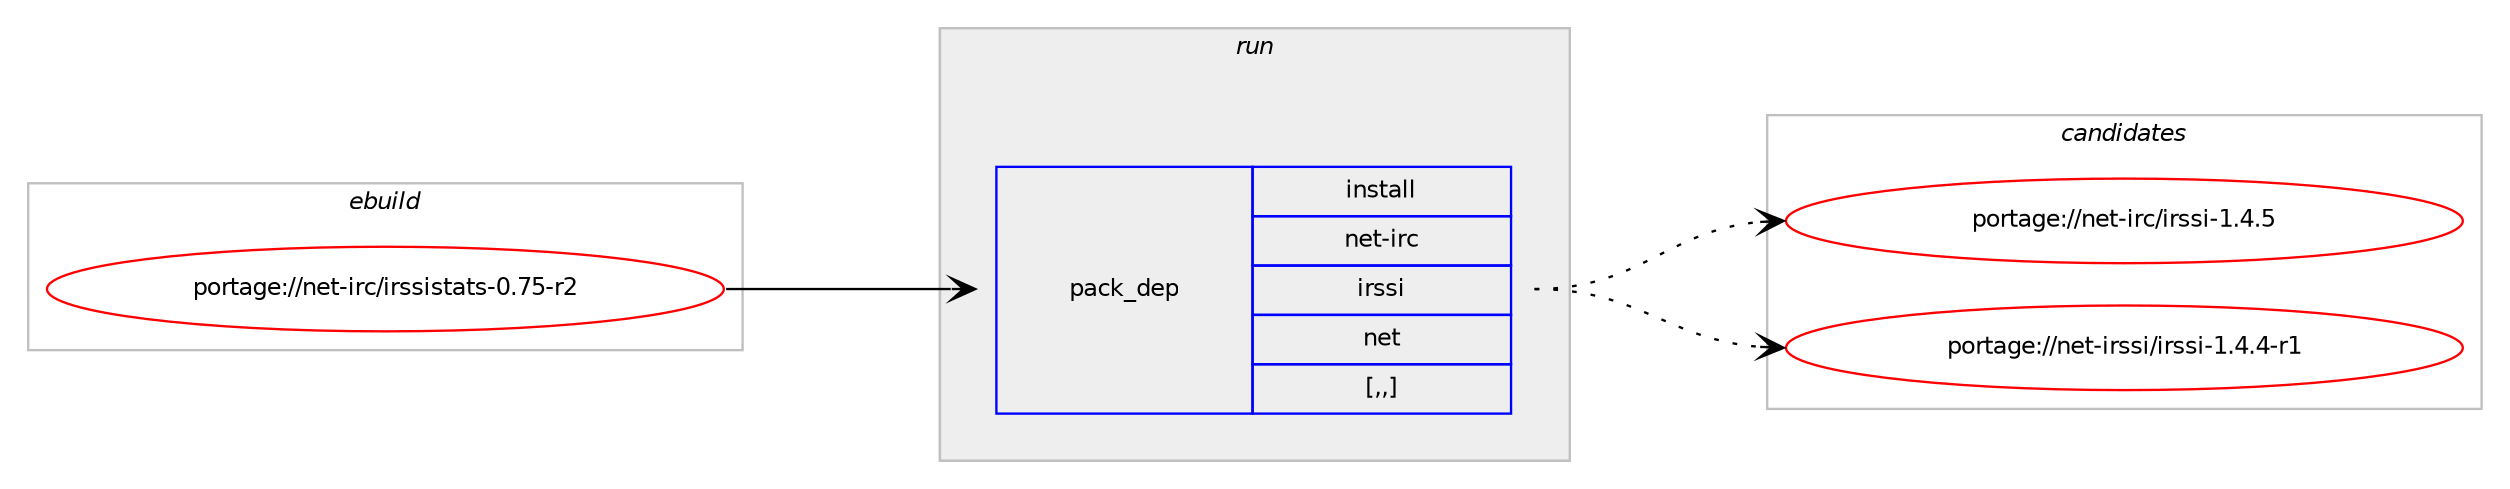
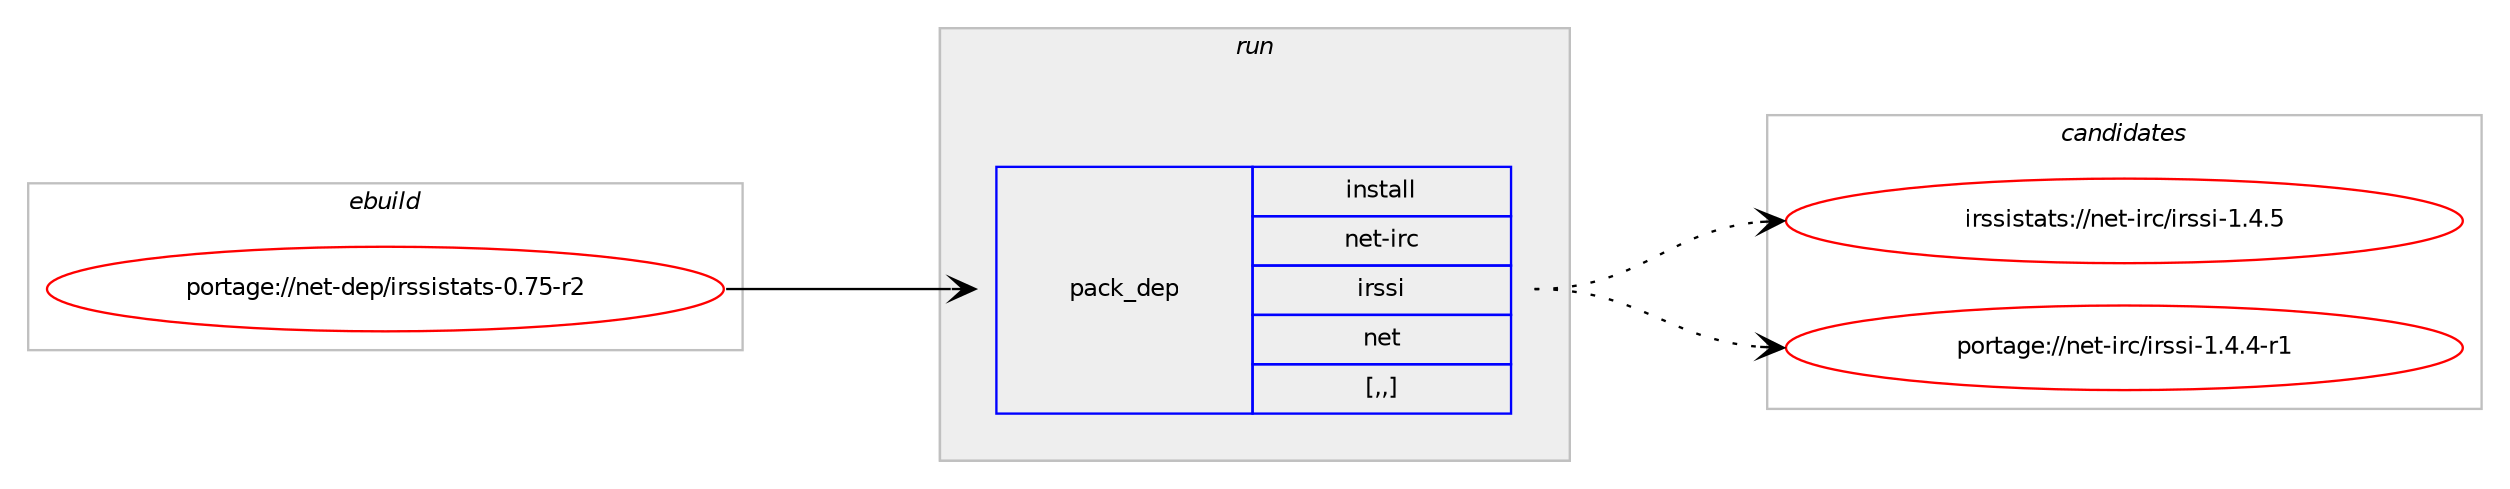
node "portage://net-irc/irssi-1.4.5": label "portage://net-irc/irssi-1.4.5" -> "irssistats://net-irc/irssi-1.4.5"
node "portage://net-irc/irssistats-0.75-r2": label "portage://net-irc/irssistats-0.75-r2" -> "portage://net-dep/irssistats-0.75-r2"
node "portage://net-irssi/irssi-1.4.4-r1": label "portage://net-irssi/irssi-1.4.4-r1" -> "portage://net-irc/irssi-1.4.4-r1"
